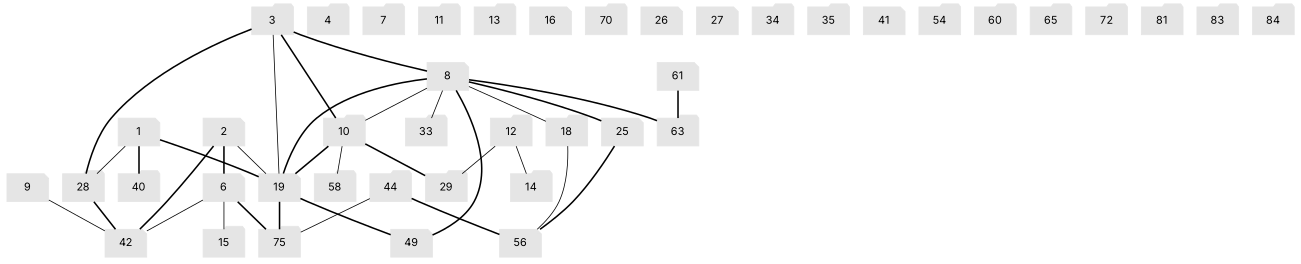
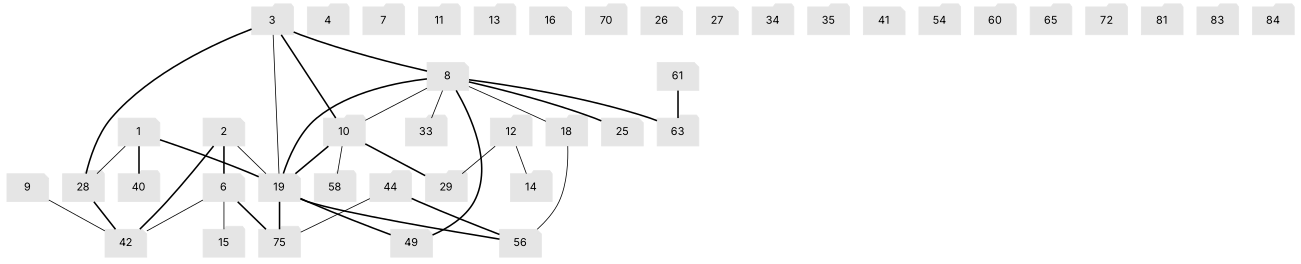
edge "25" -- "56": now "19" -- "56"
